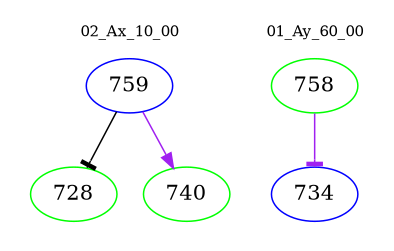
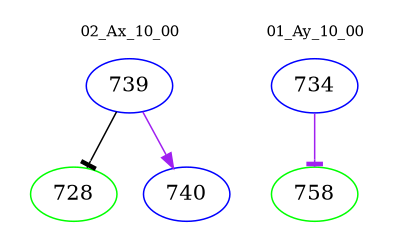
cluster "01_Ay_60_00": label "01_Ay_60_00" -> "01_Ay_10_00"
node "759": label "759" -> "739"
edge "758" -> "734": reversed
node "740": color green -> blue
